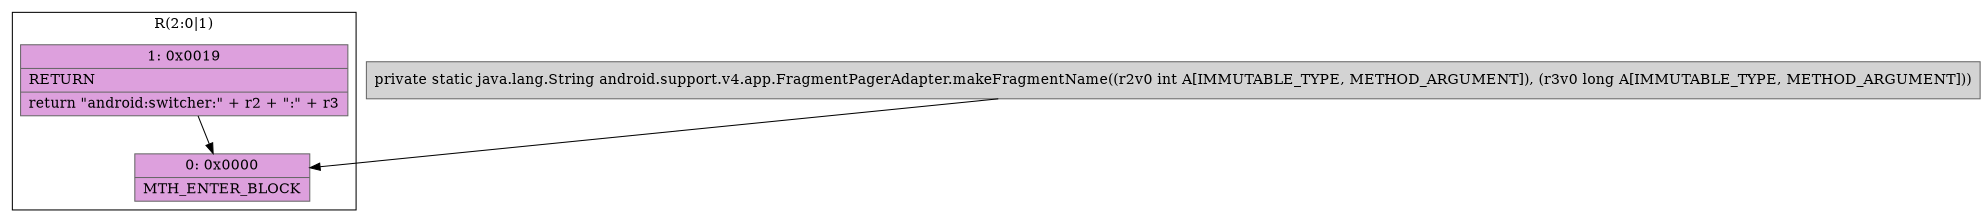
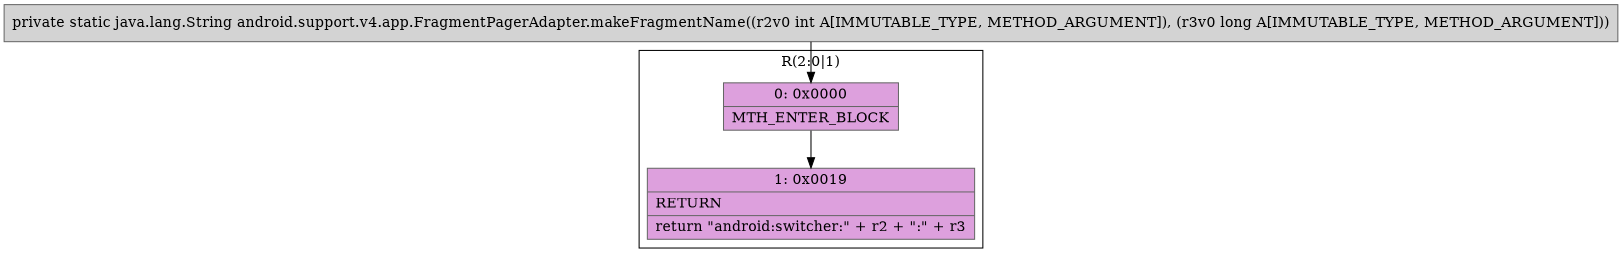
edge "1: 0x0019" -> "0: 0x0000": reversed
